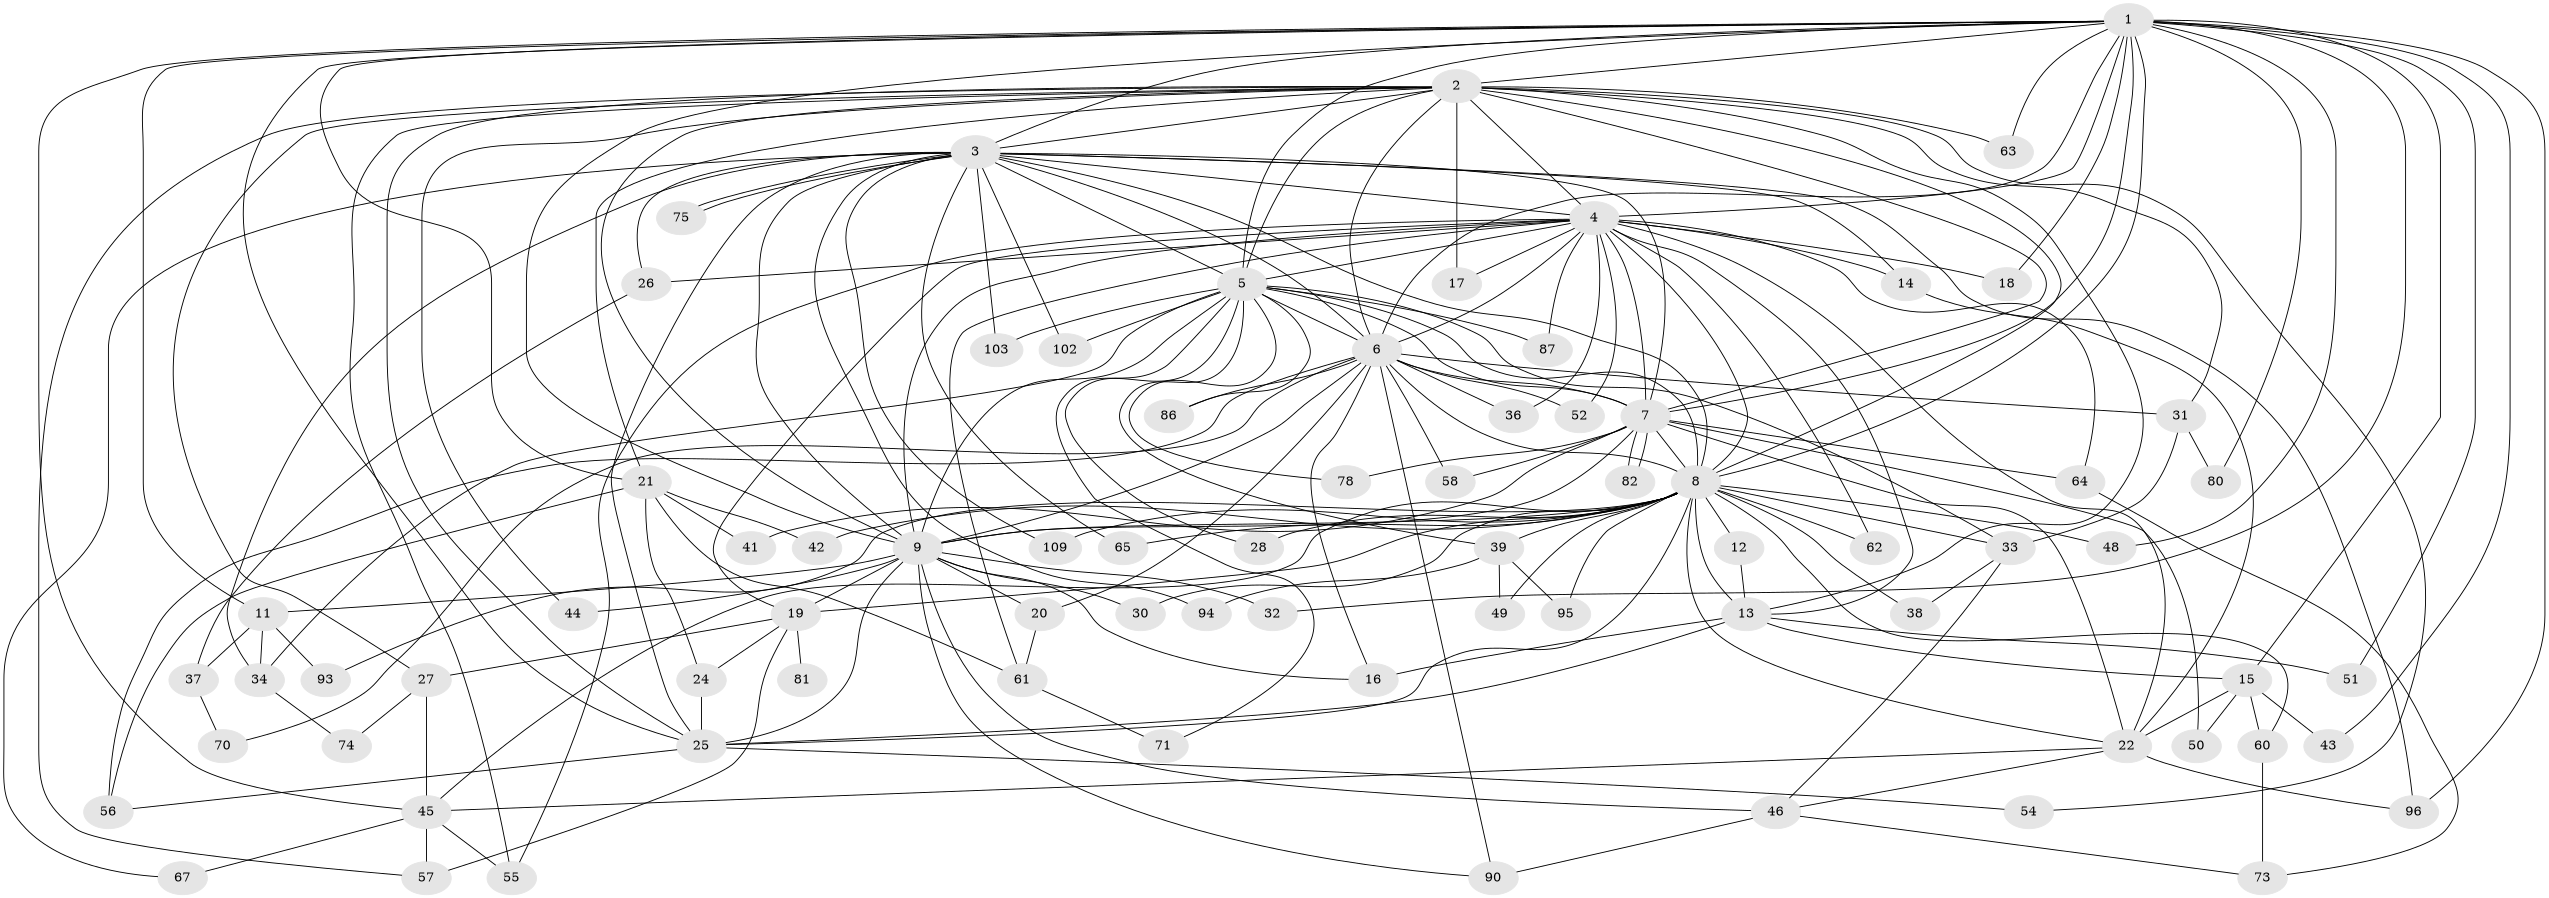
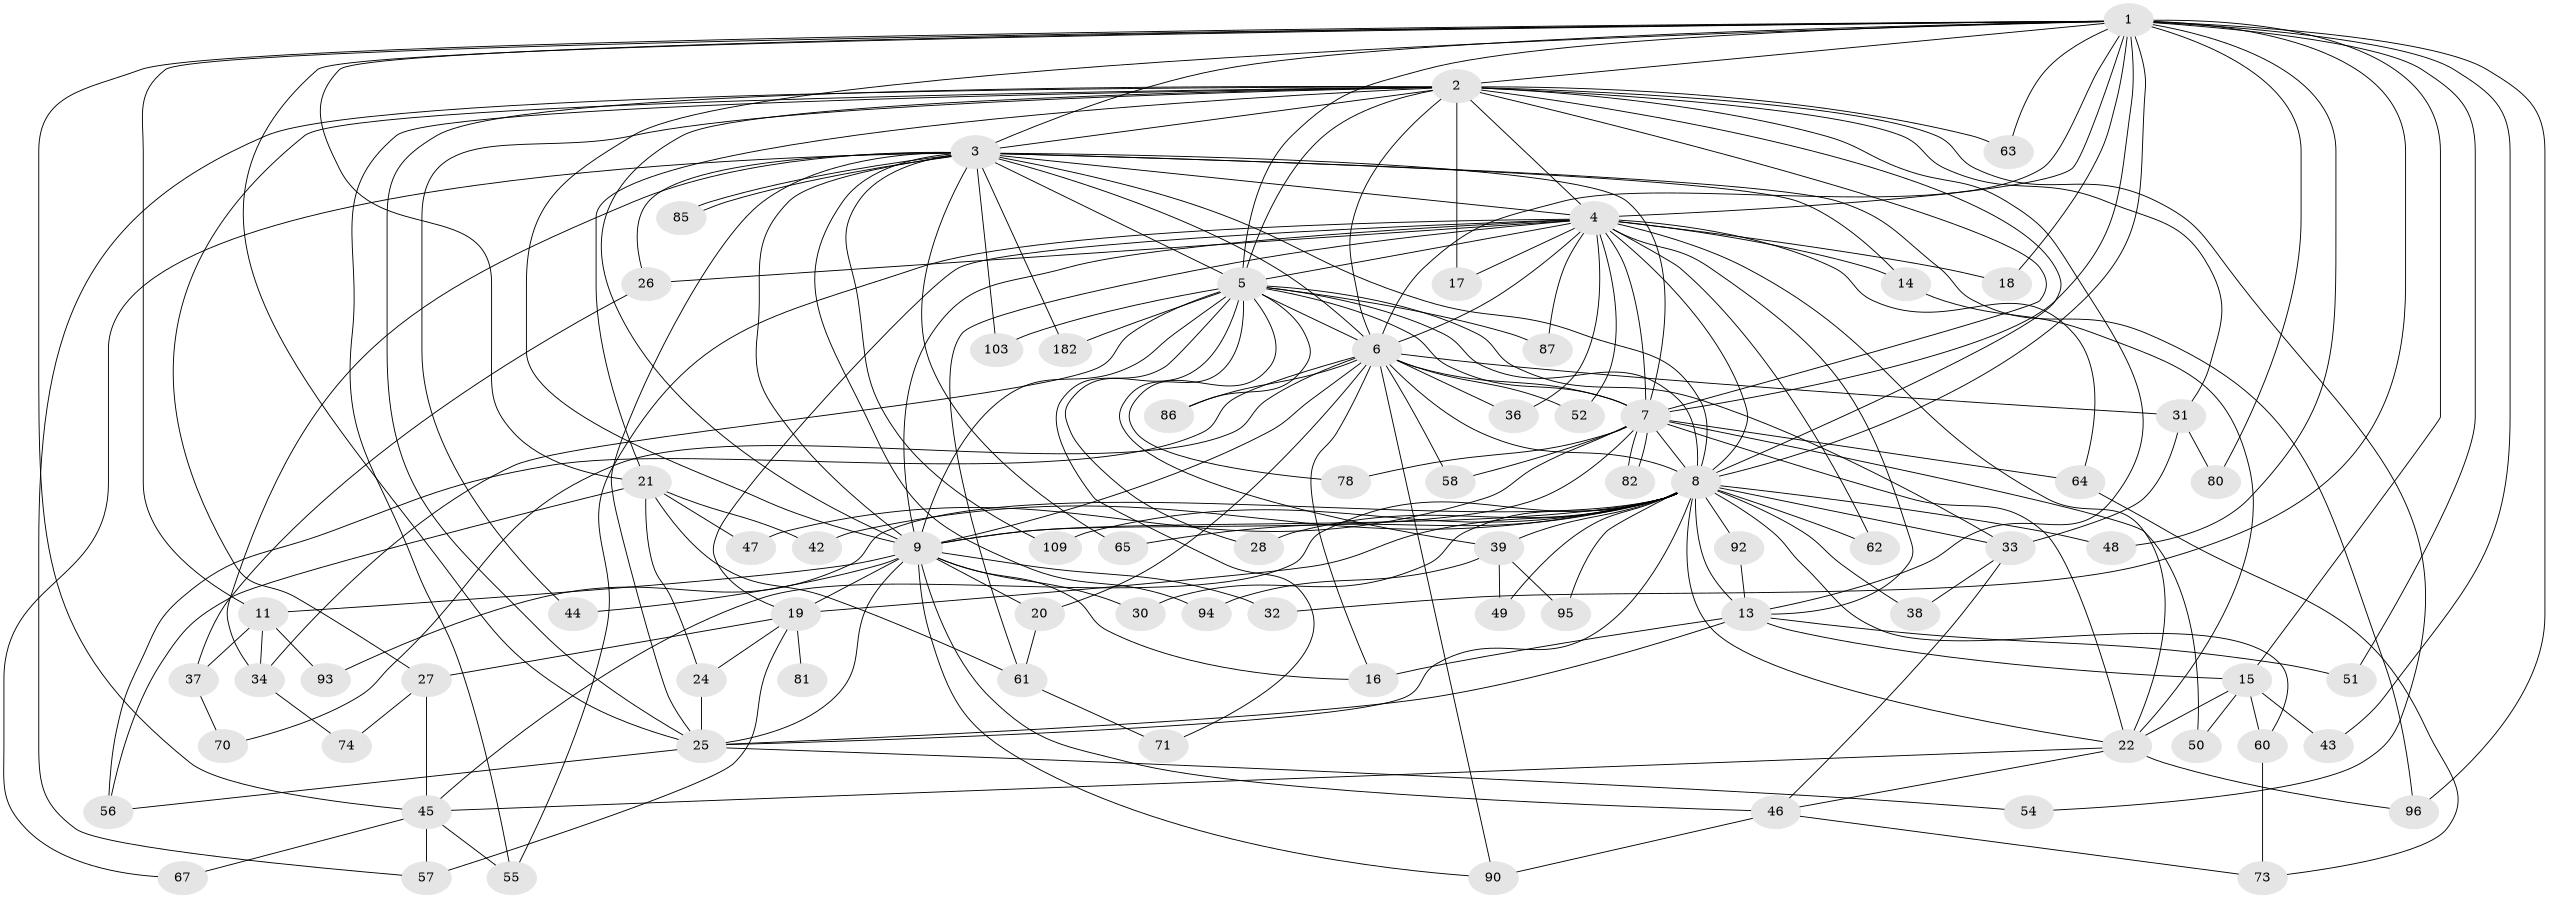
node "75": label "75" -> "85"
node "102": label "102" -> "182"
node "41": label "41" -> "47"
node "12": label "12" -> "92"
